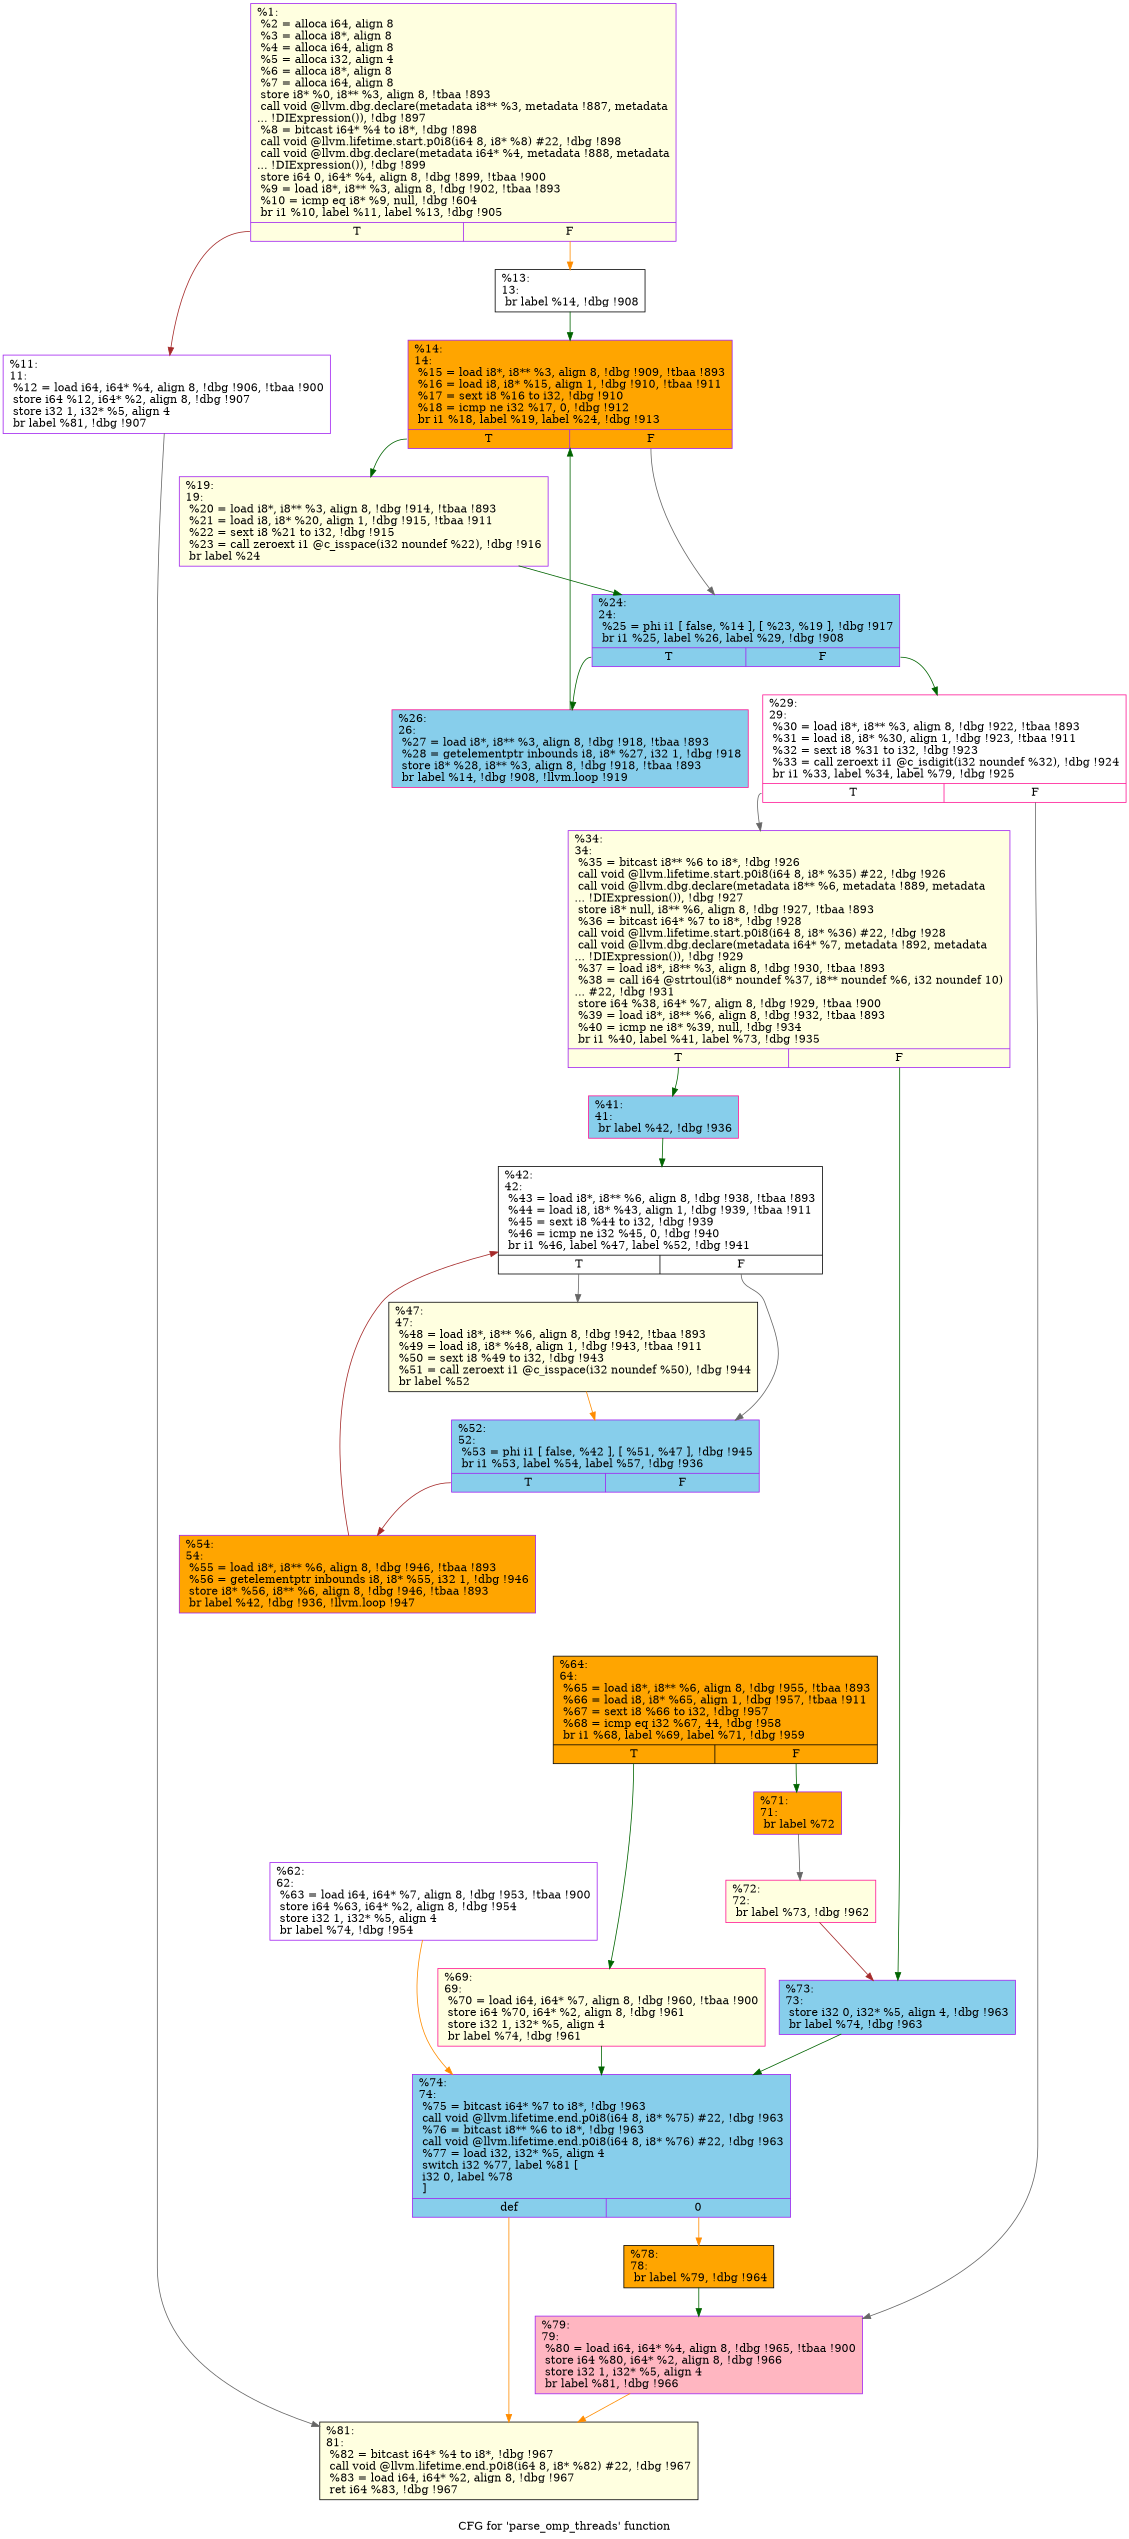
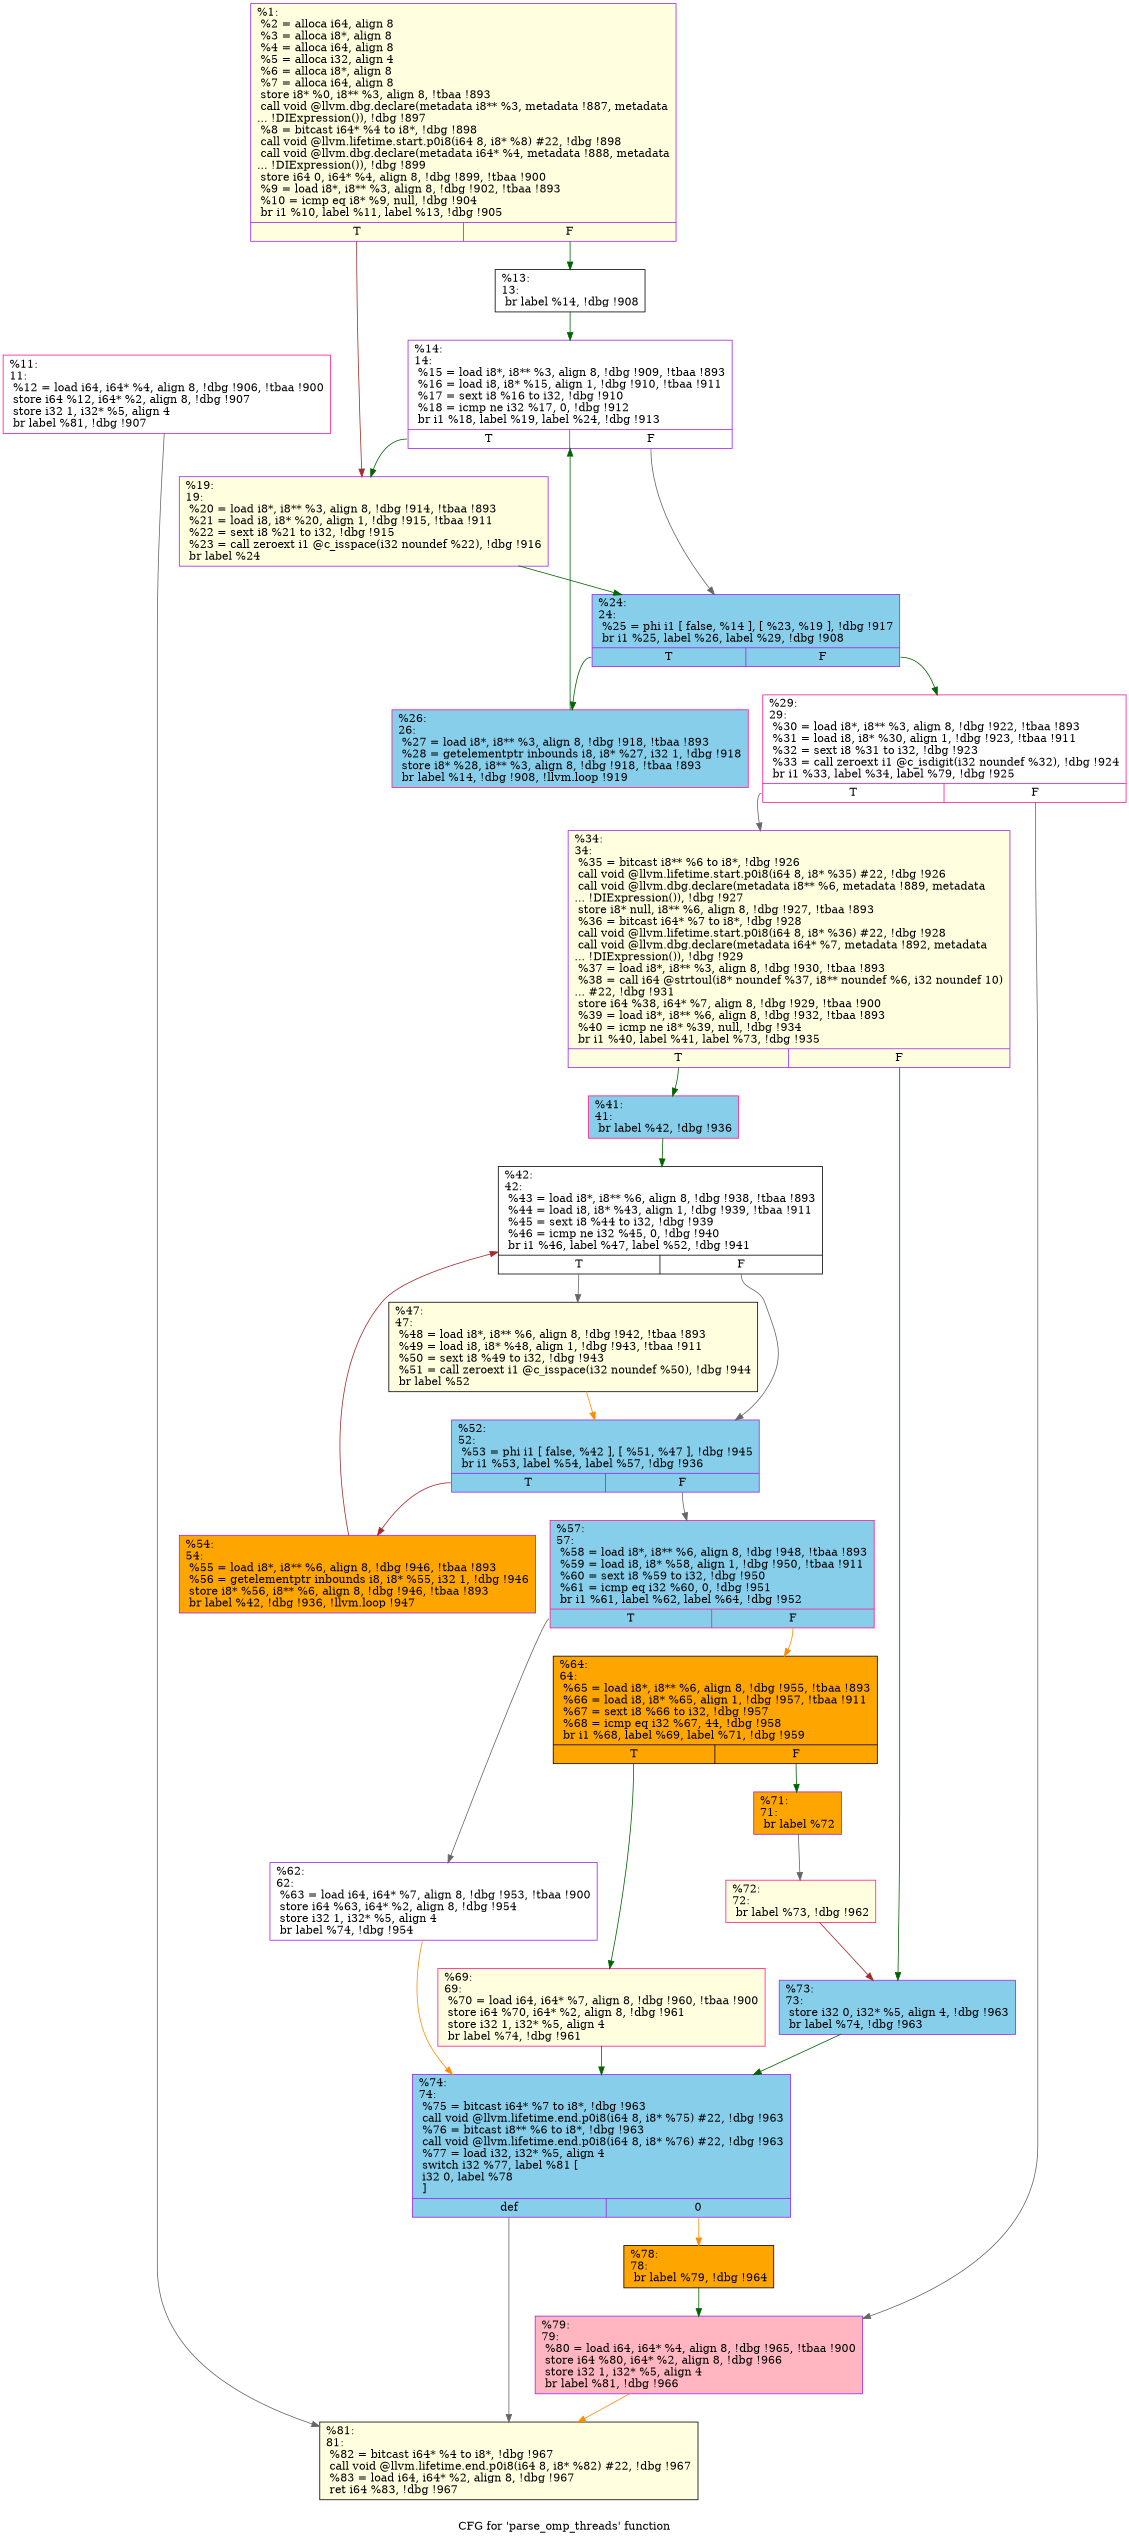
node "%1:": text "%10 = icmp eq i8* %9, null, !dbg !604" -> "%10 = icmp eq i8* %9, null, !dbg !904"
edge "%1:" -> "%13:": color darkorange -> darkgreen
edge "%1:" -> "%11:": now "%1:" -> "%19:"
node "%11:": color purple -> deeppink
node "%14:": fillcolor orange -> white
node "%57:": added
edge "%74:" -> "%81:": color darkorange -> gray40
